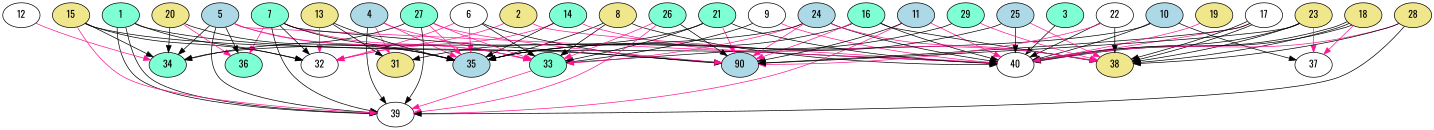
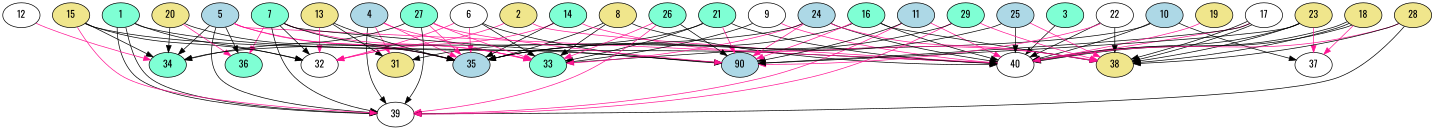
edge "33" -> "39": now "29" -> "39"
